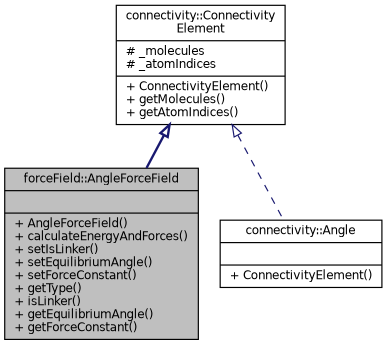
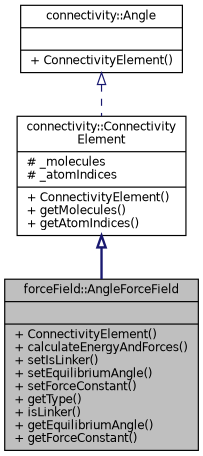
edge "connectivity::Angle" -> "connectivity::Connectivity": reversed
node "forceField::AngleForceField": text "+ AngleForceField()" -> "+ ConnectivityElement()"
